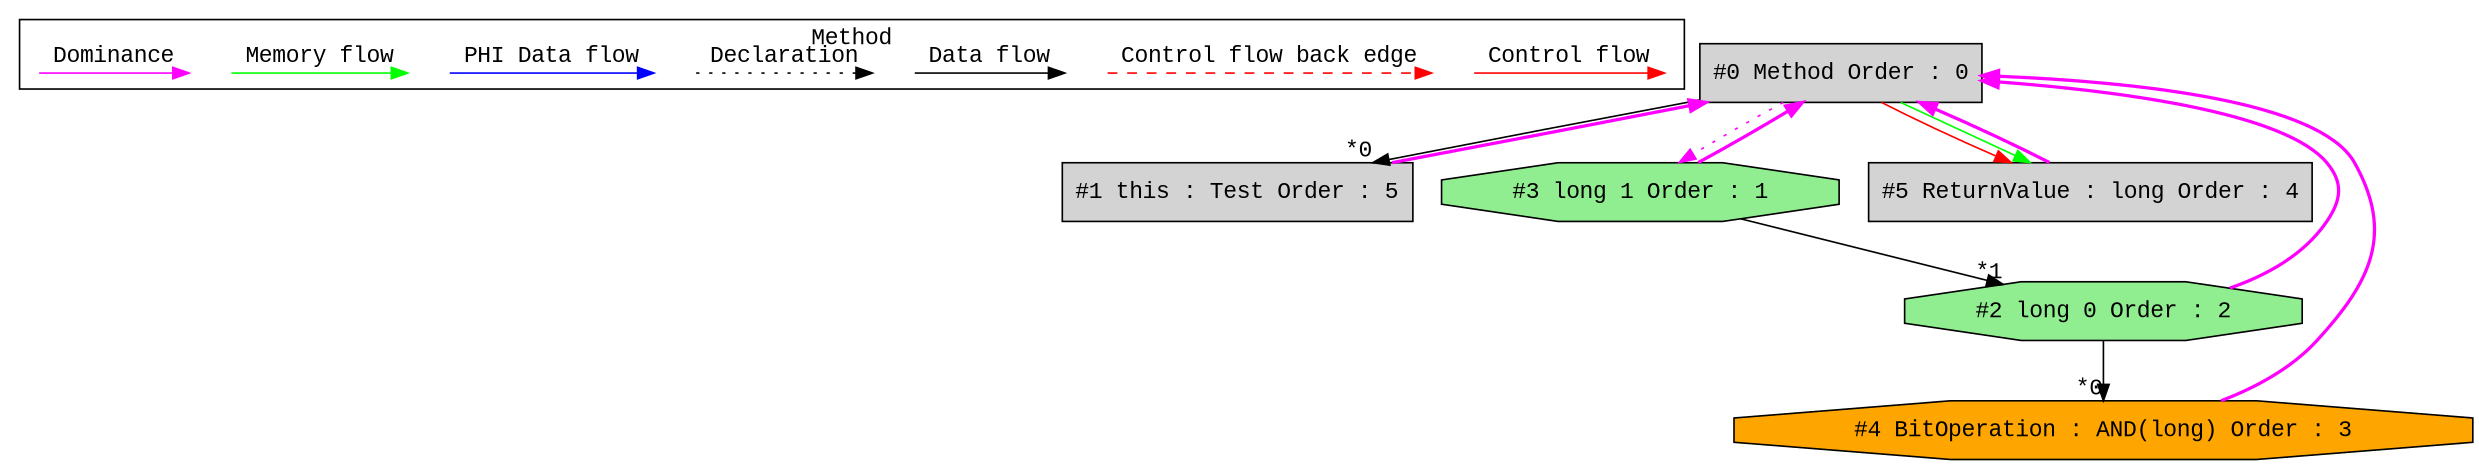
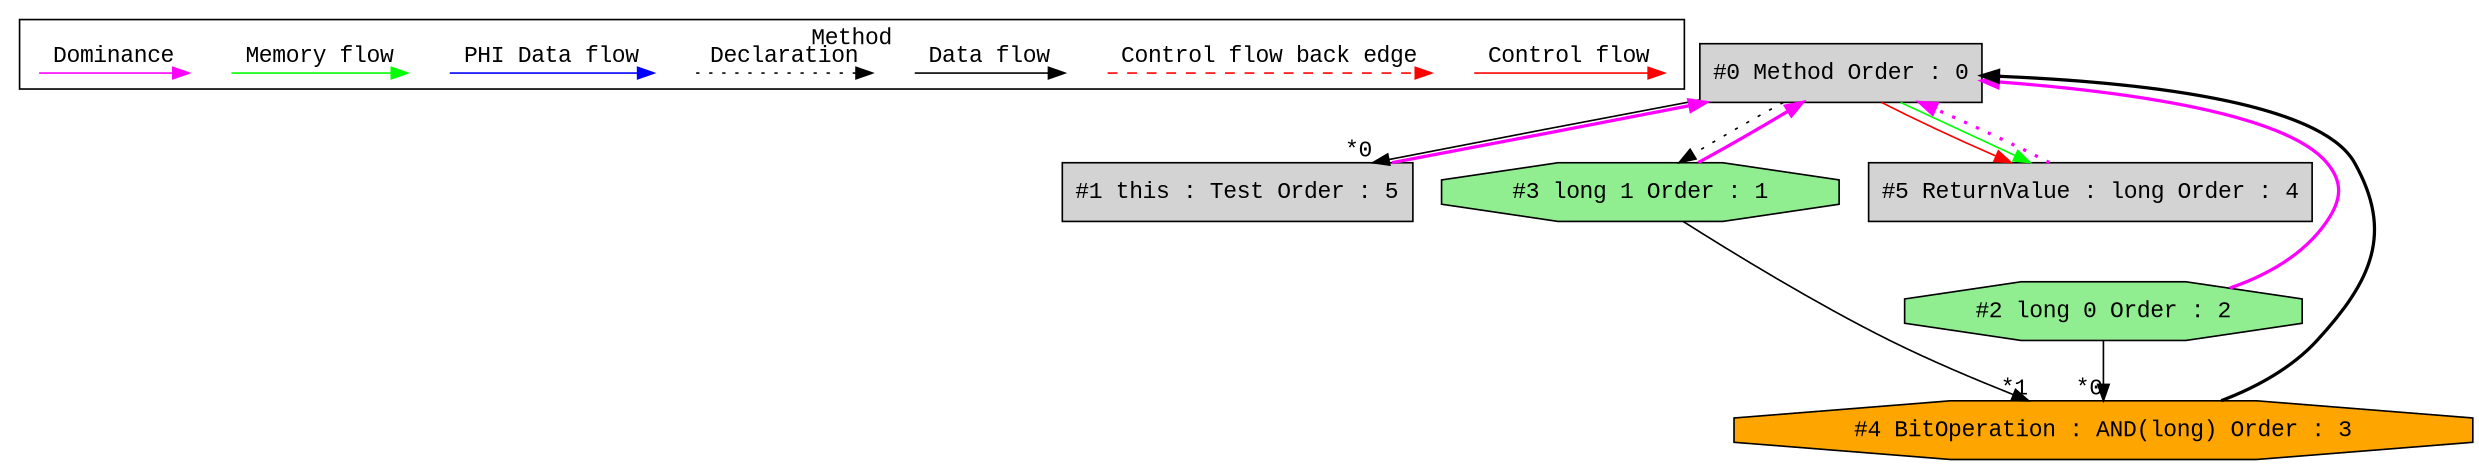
edge "#0 Method Order : 0" -> "#3 long 1 Order : 1": color fuchsia -> black
edge "#5 ReturnValue : long Order : 4" -> "#0 Method Order : 0": style solid -> dotted
edge "#4 BitOperation : AND(long) Order : 3" -> "#0 Method Order : 0": color fuchsia -> black
edge "#3 long 1 Order : 1" -> "#2 long 0 Order : 2": now "#3 long 1 Order : 1" -> "#4 BitOperation : AND(long) Order : 3"
